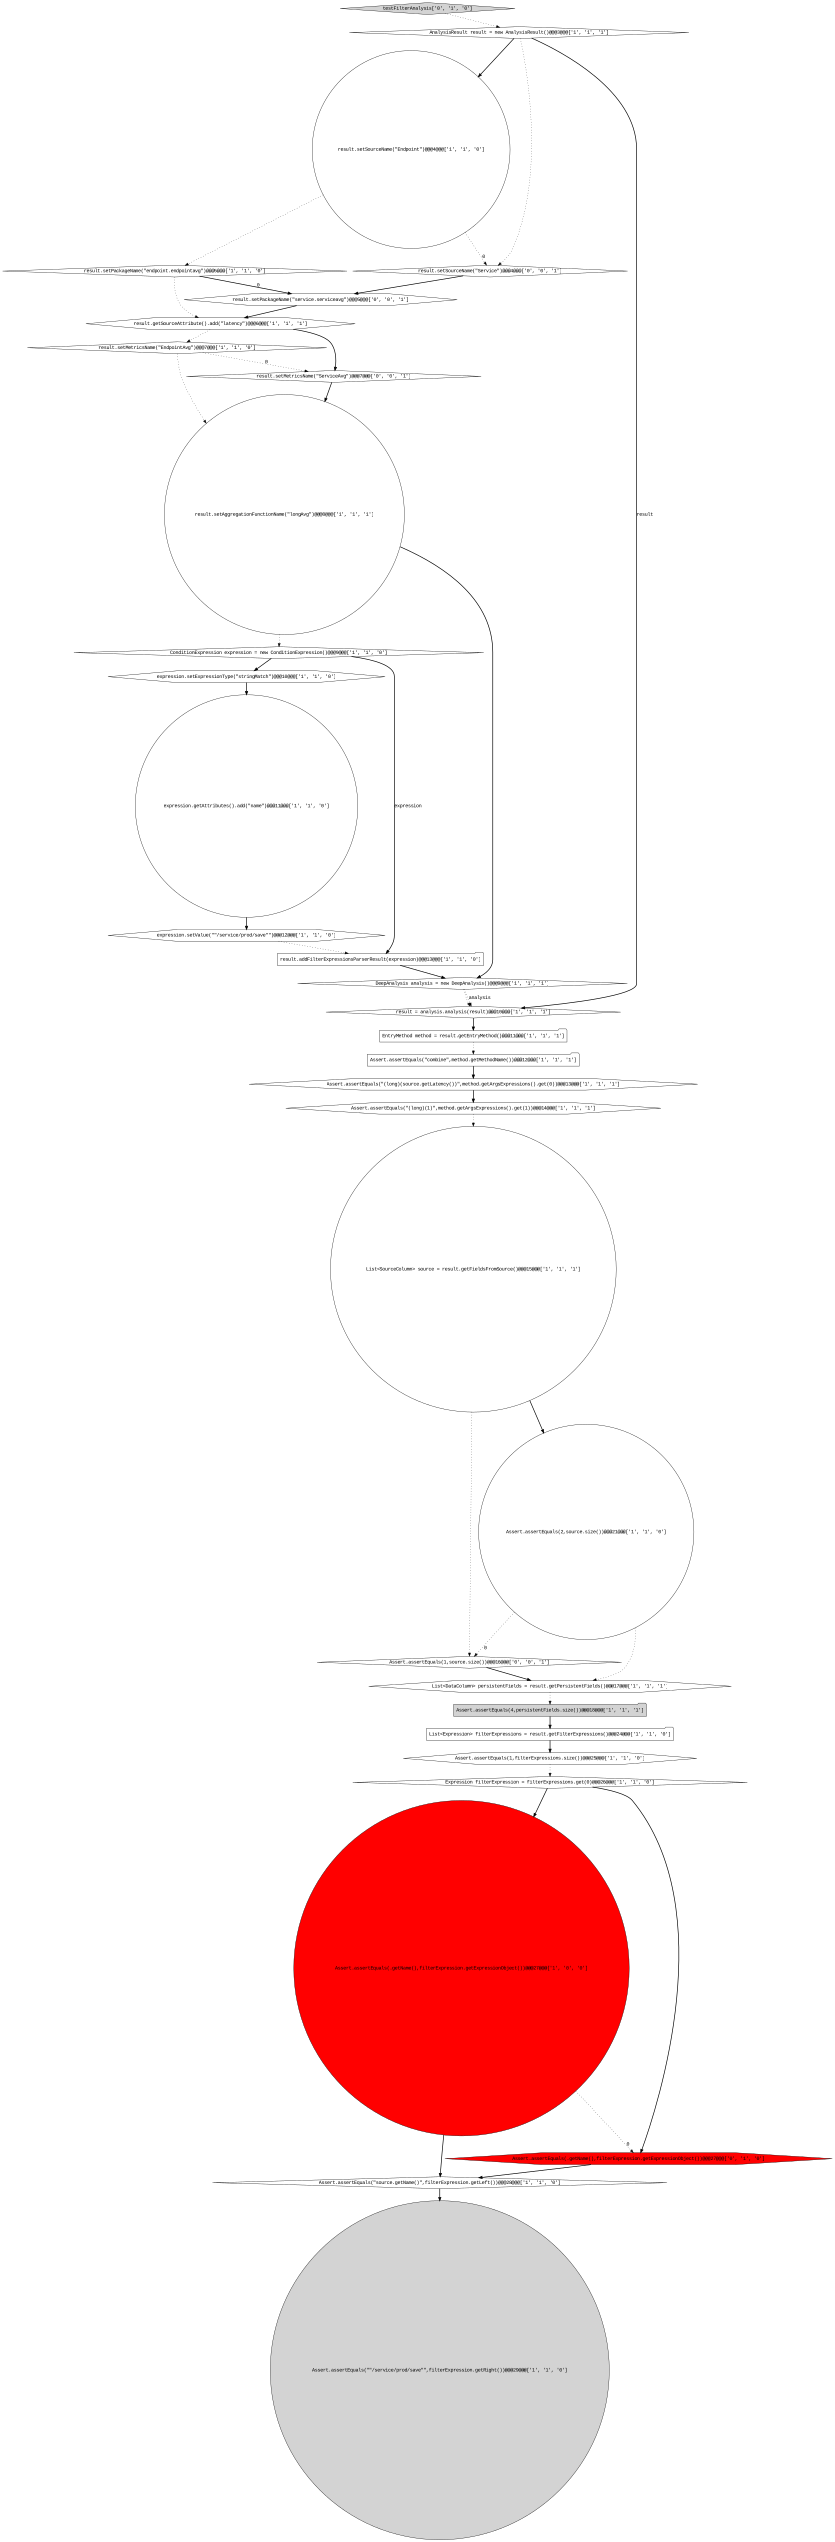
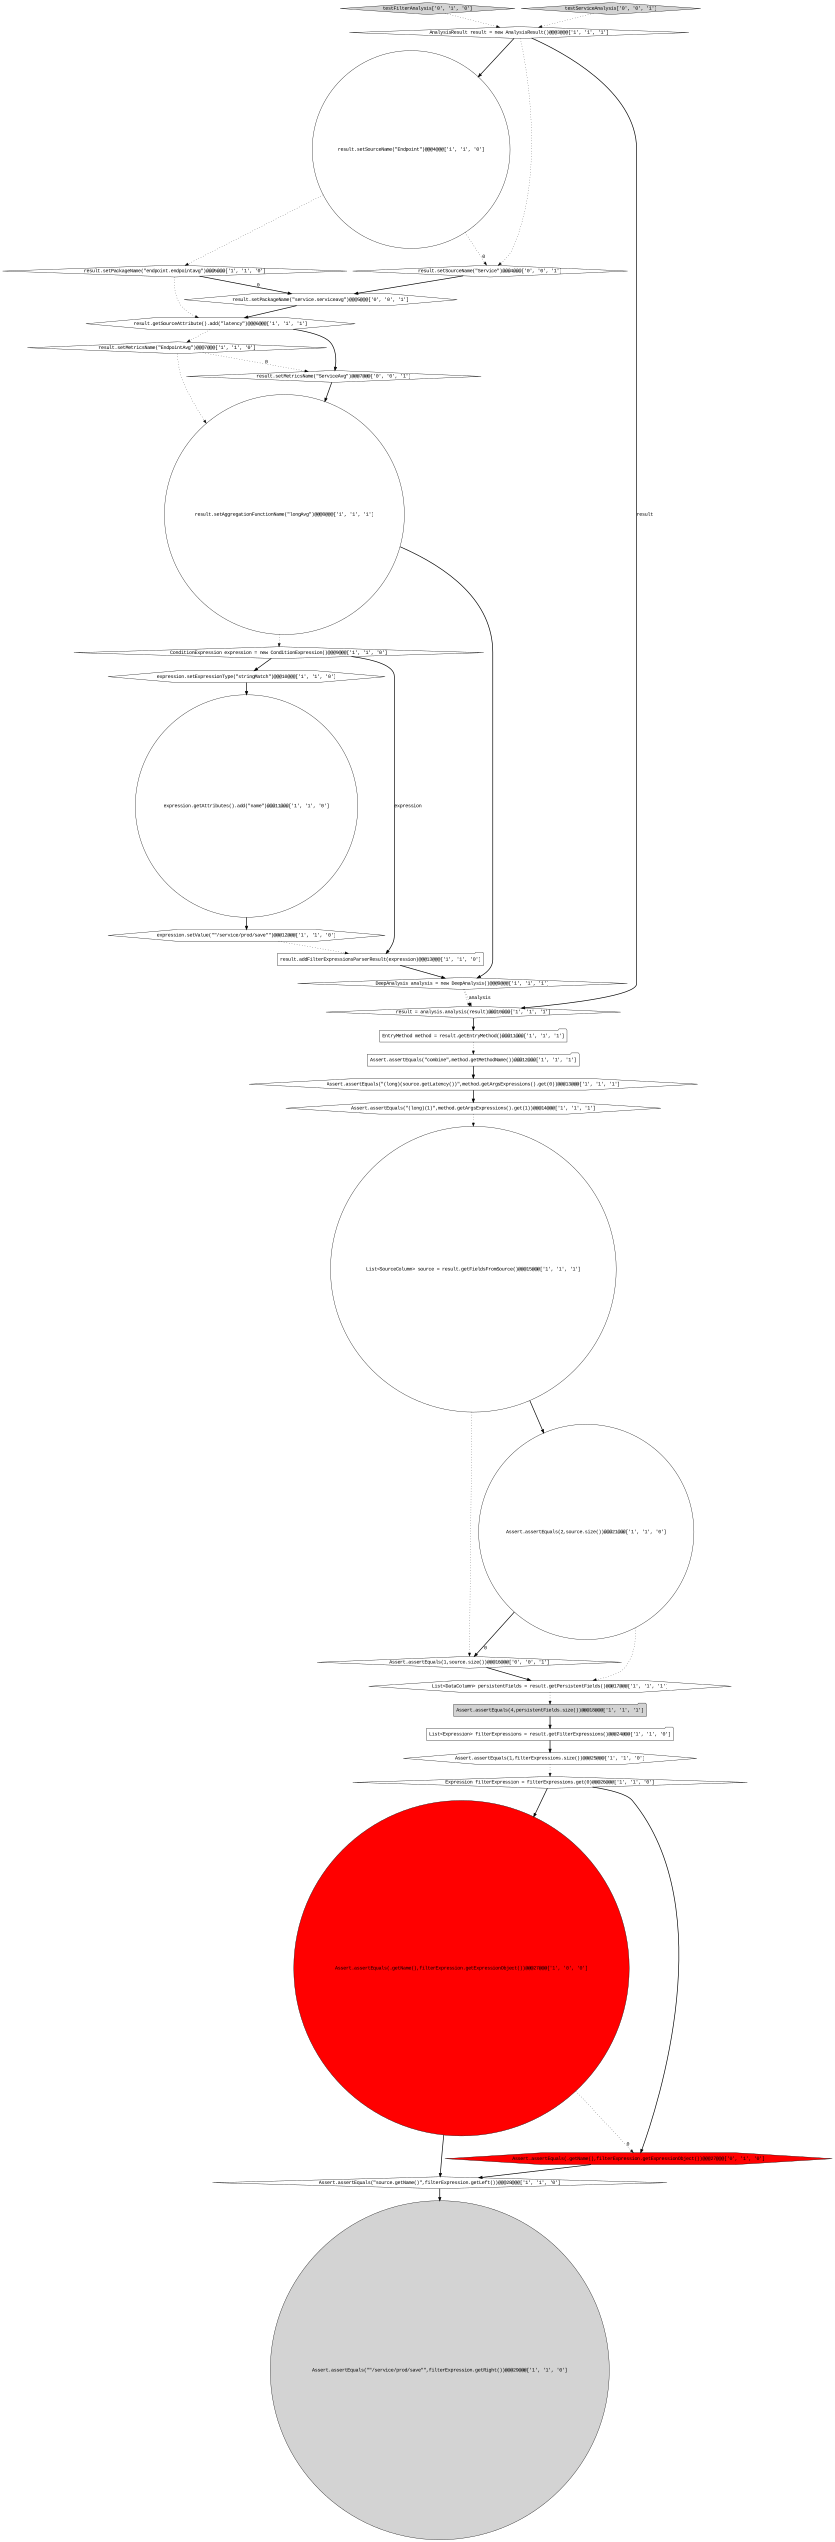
node "testServiceAnalysis['0', '0', '1']": added
edge "Assert.assertEquals(2,source.size())@@@21@@@['1', '1', '0']" -> "Assert.assertEquals(1,source.size())@@@16@@@['0', '0', '1']": style dotted -> bold
